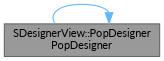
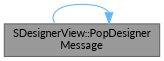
node "SDesignerView::PopDesigner PopDesigner": label "SDesignerView::PopDesigner PopDesigner" -> "SDesignerView::PopDesigner Message"
